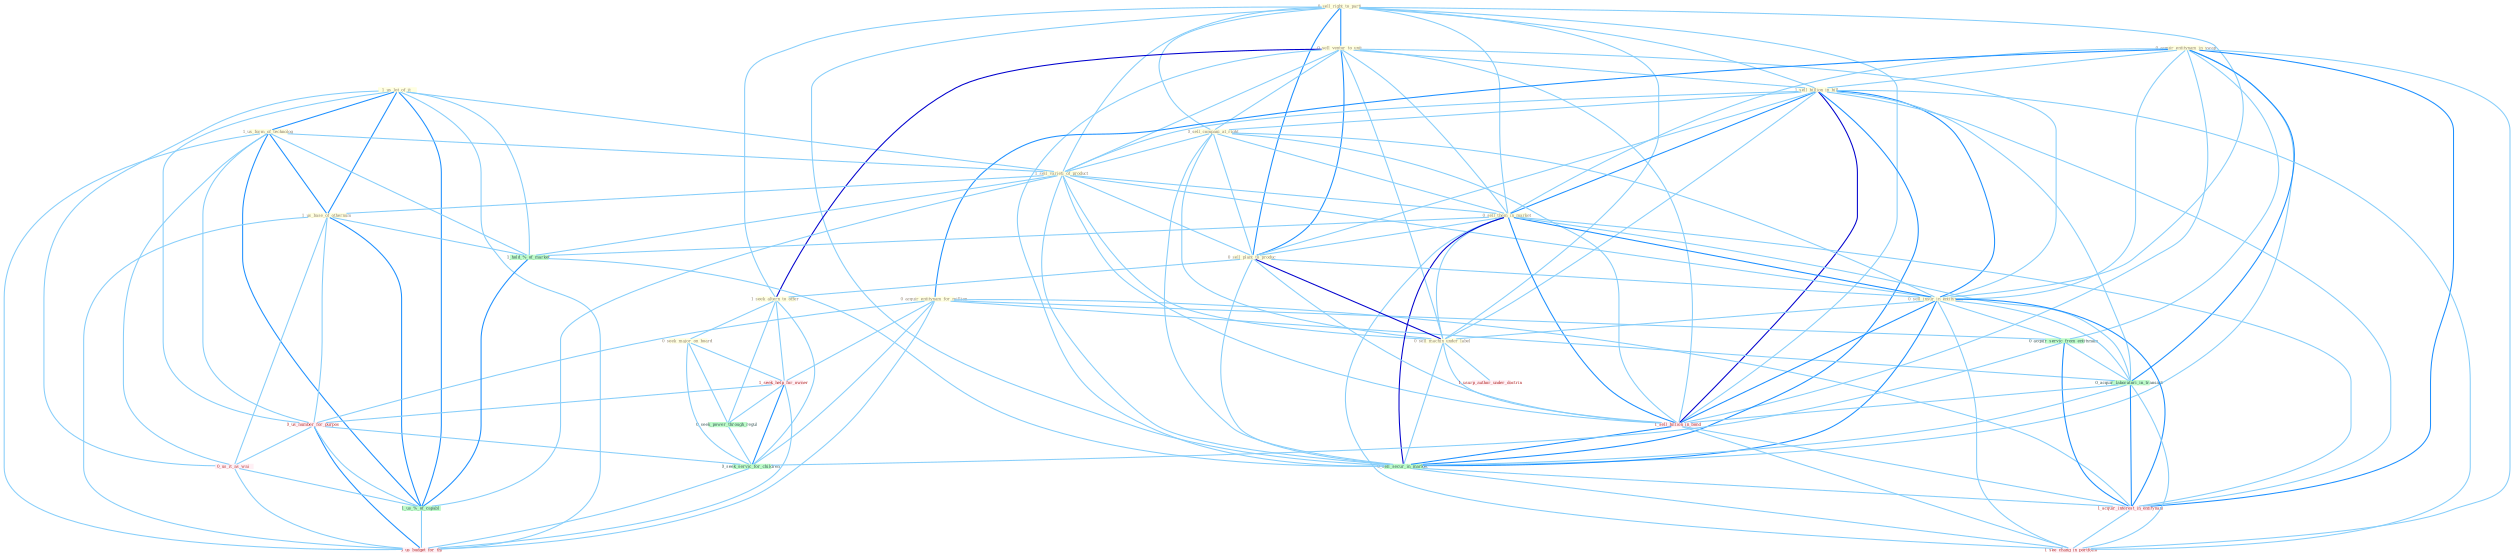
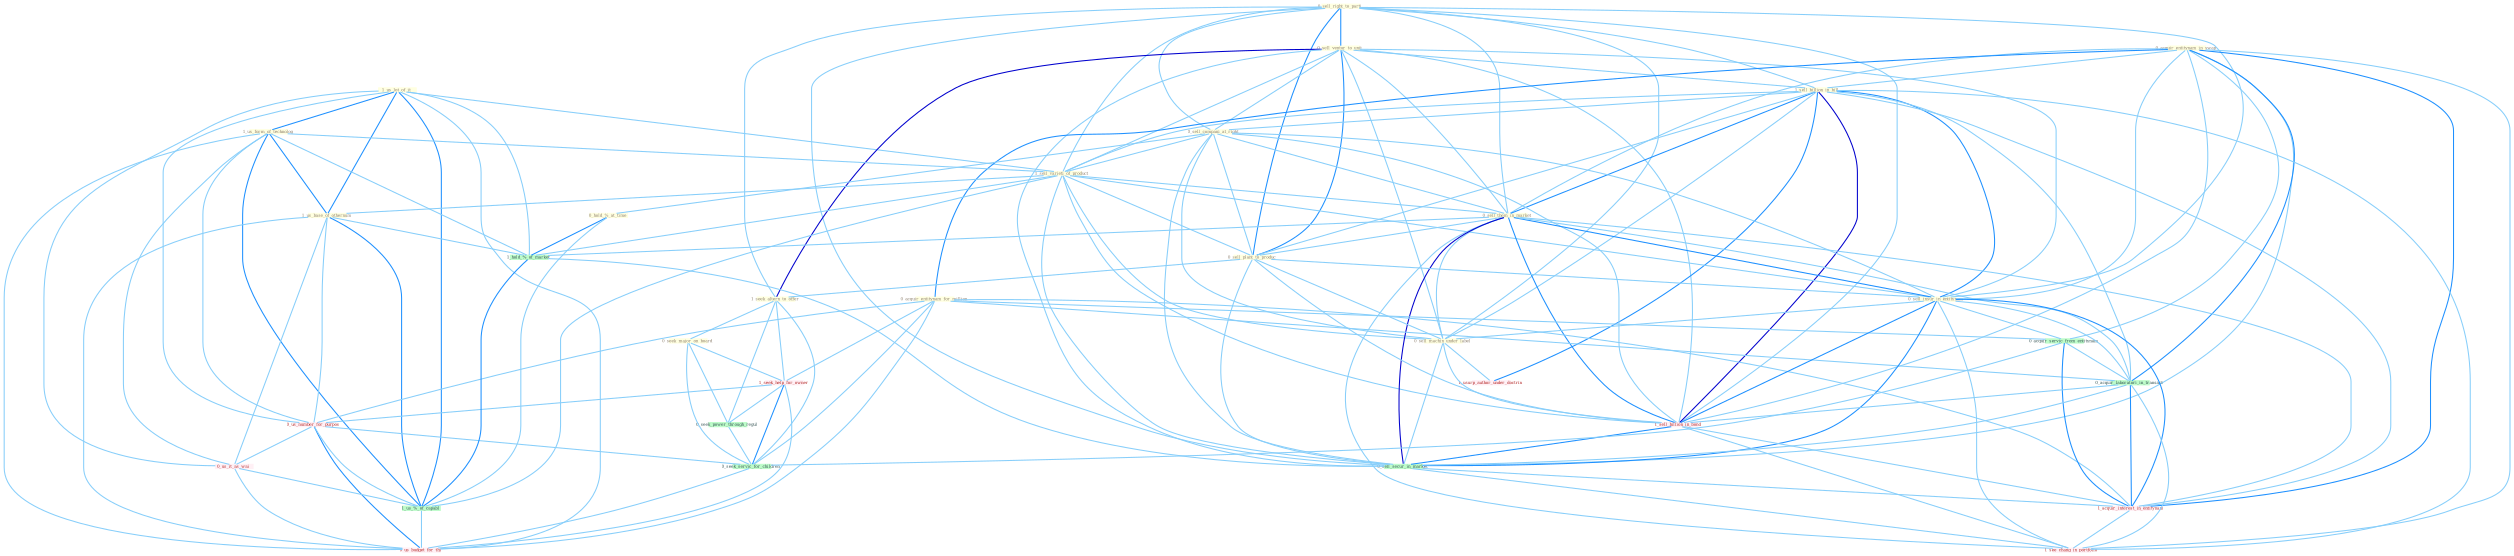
node "0_hold_%_at_time": added
edge "0_sell_plant_to_produc" -- "0_sell_machin_under_label": color #0000cd -> #87cefa
edge "1_sell_billion_in_bill" -- "0_sell_secur_in_market": now "1_sell_billion_in_bill" -- "1_usurp_author_under_doctrin"
node "5_us_budget_for_thi": label "5_us_budget_for_thi" -> "0_us_budget_for_thi"
